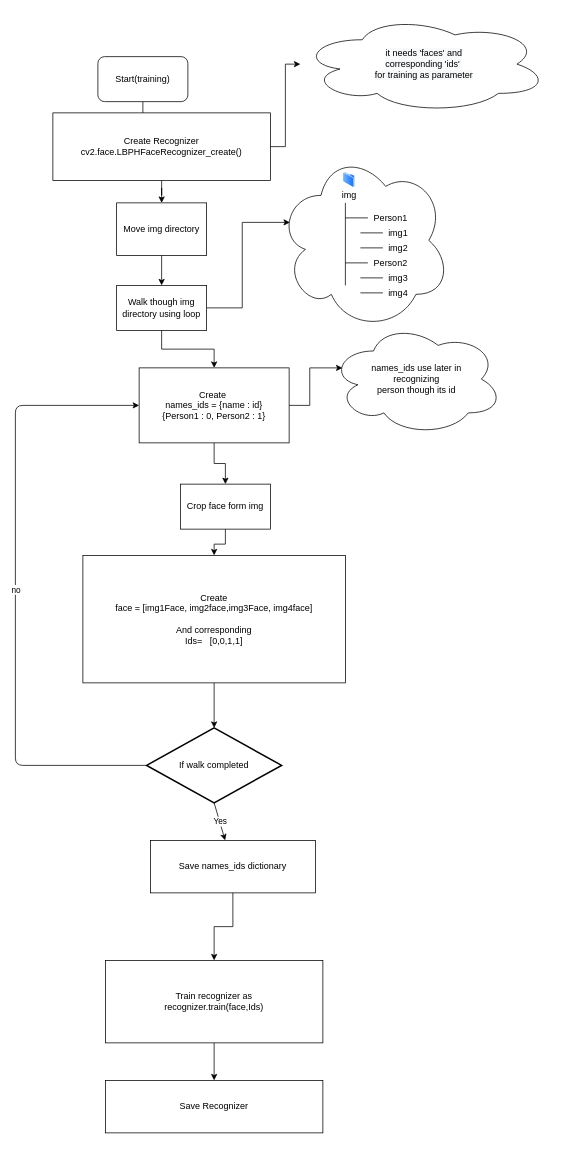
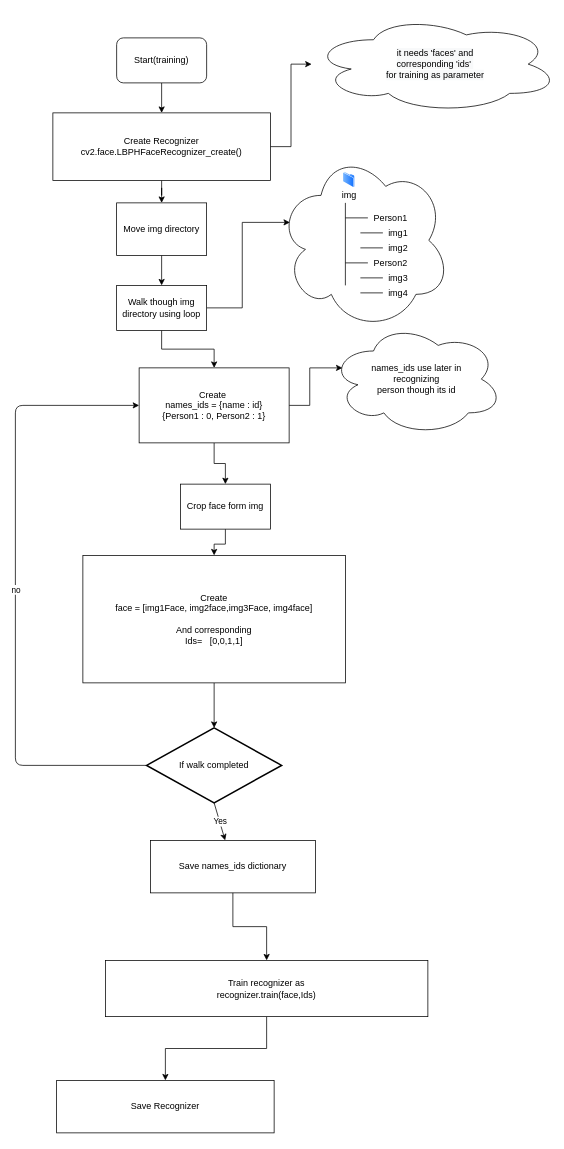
node "it needs 'faces' and corresponding 'ids' for training as parameter": moved (424, 64) -> (435, 64)
node "Start(training)": moved (143, 79) -> (162, 60)
node "Train recognizer as recognizer.train(face,Ids)": size 218x83 -> 323x56
node "Save Recognizer": moved (214, 1107) -> (165, 1107)
